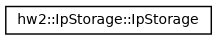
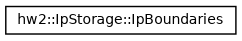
node "hw2::IpStorage::IpStorage": label "hw2::IpStorage::IpStorage" -> "hw2::IpStorage::IpBoundaries"
